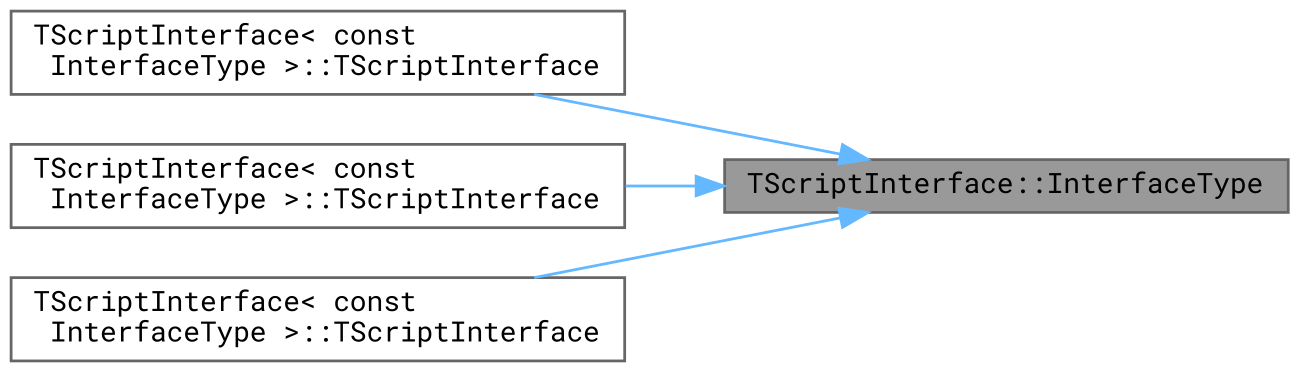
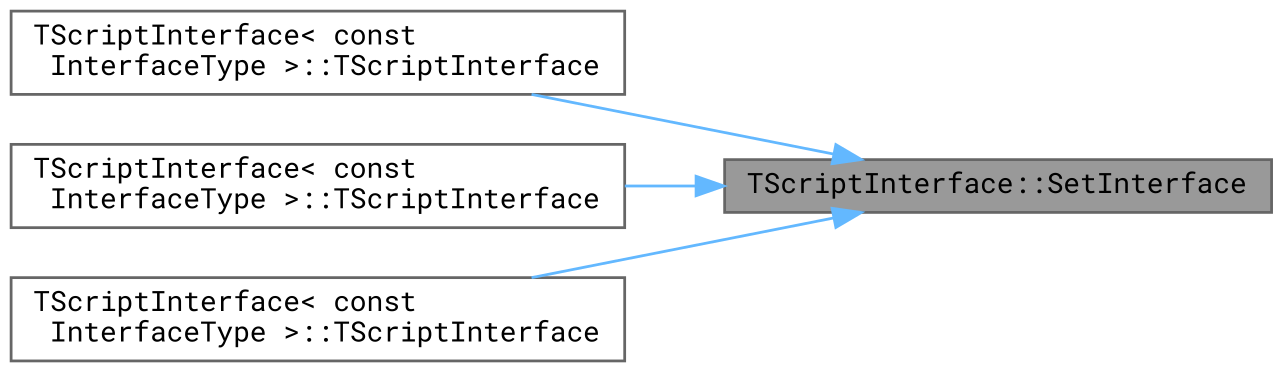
node "TScriptInterface::InterfaceType": label "TScriptInterface::InterfaceType" -> "TScriptInterface::SetInterface"
